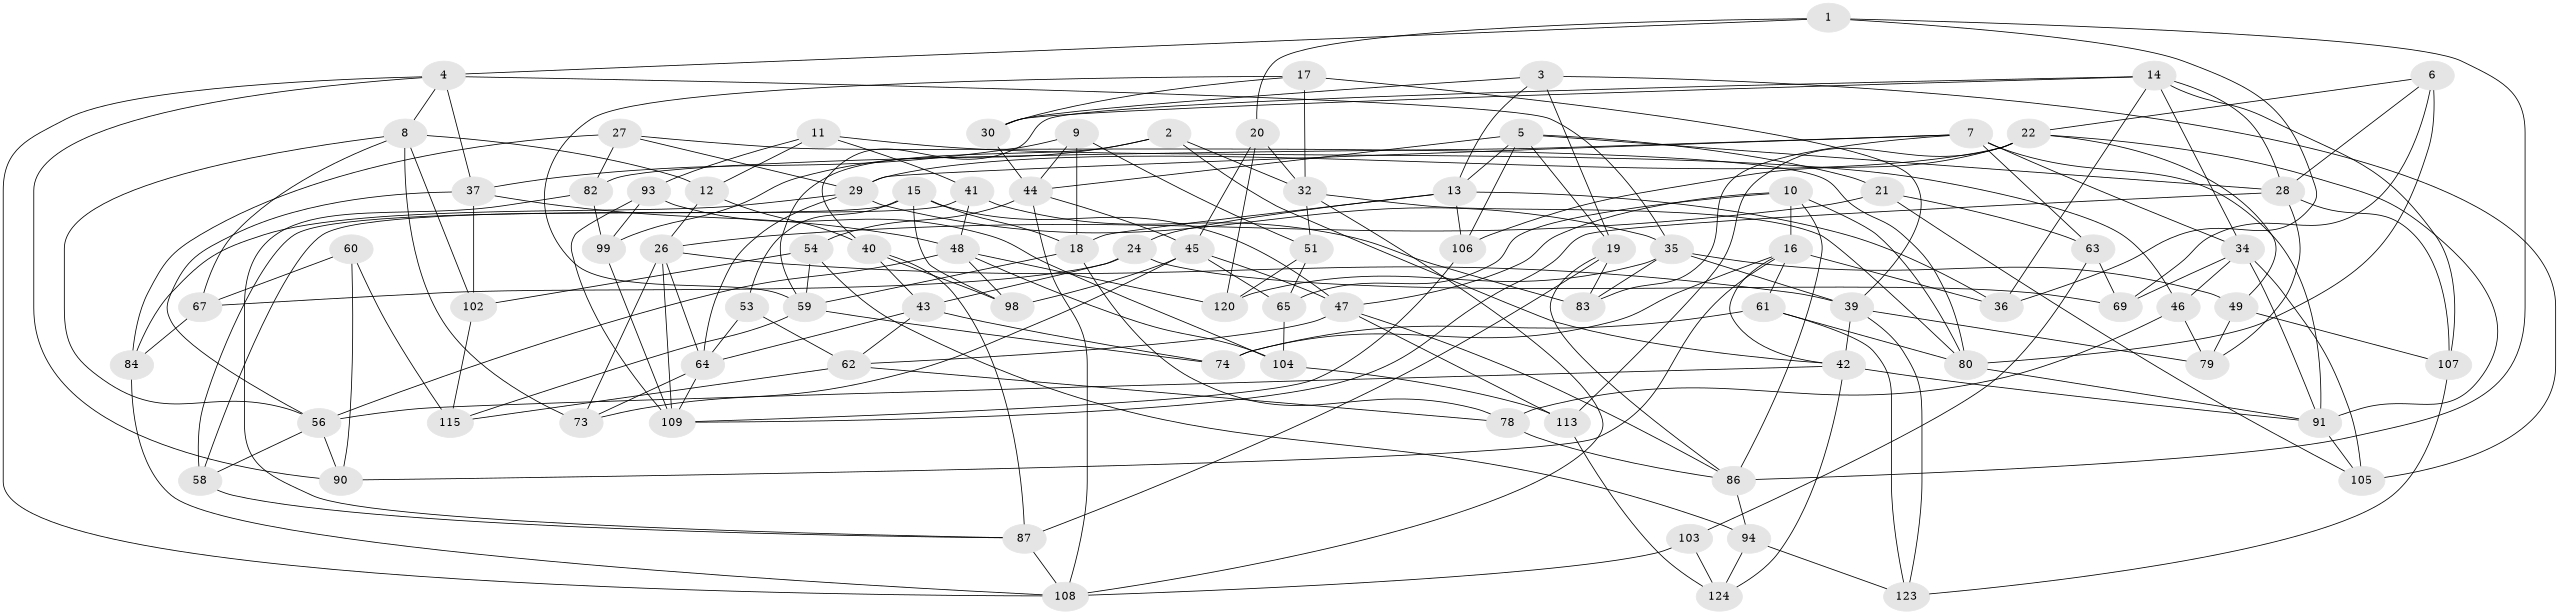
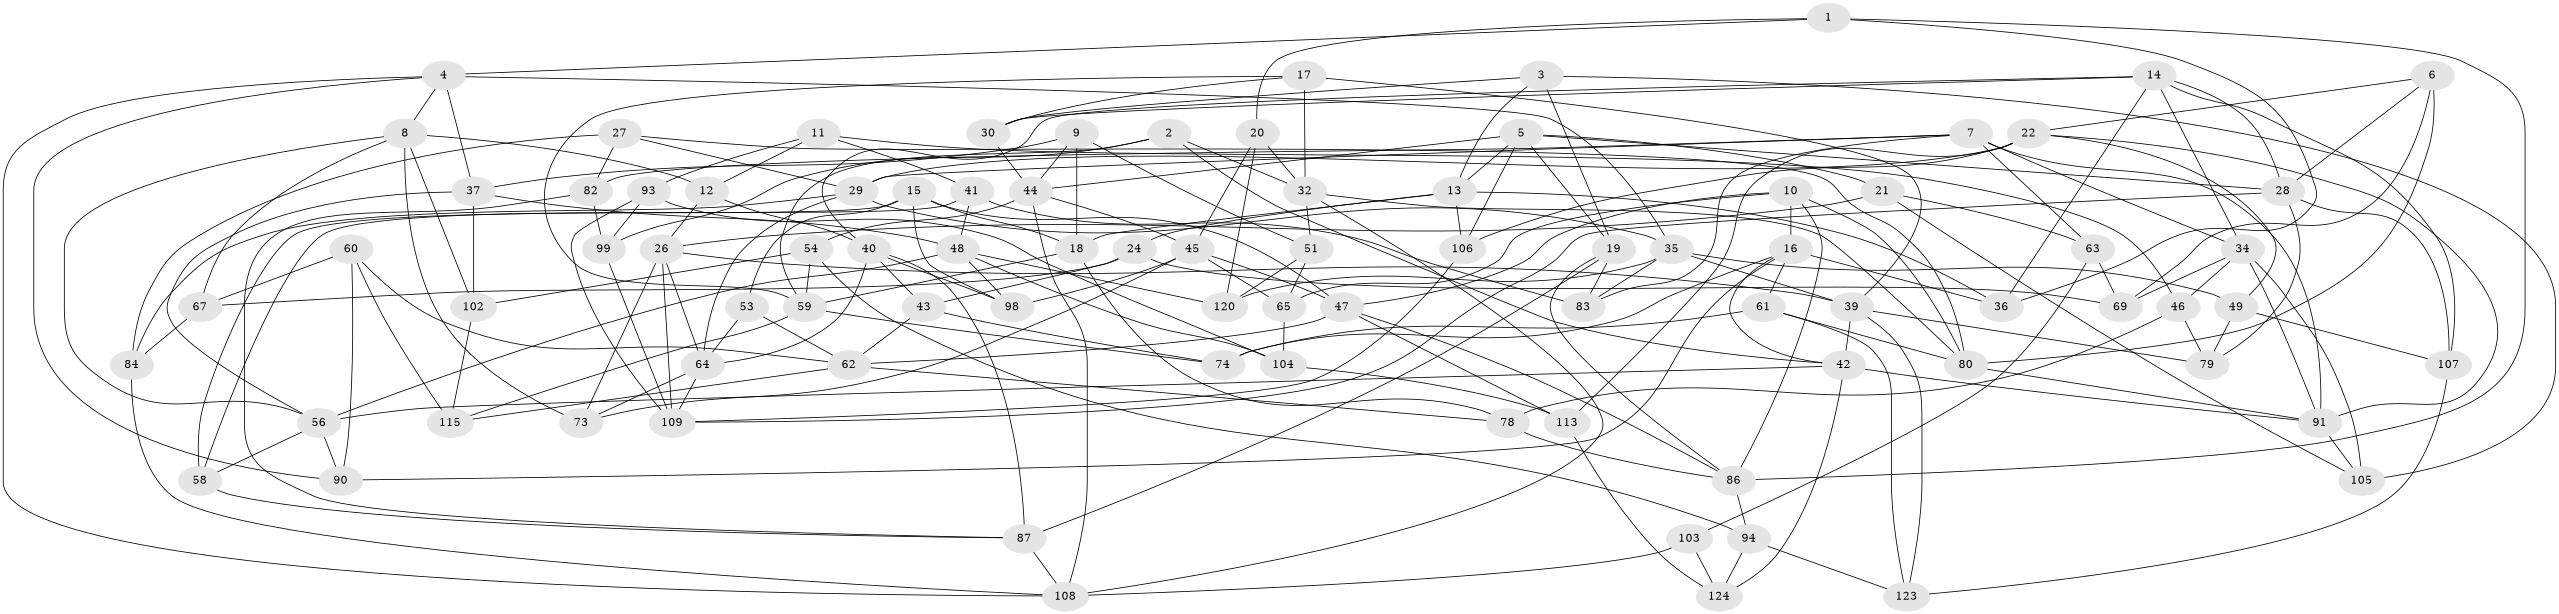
edge "43" -- "64": now "40" -- "64"
edge "60" -- "62": added
